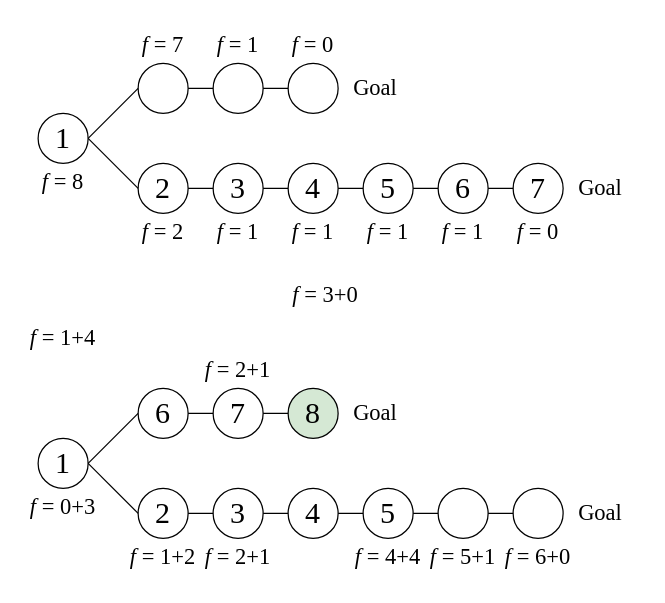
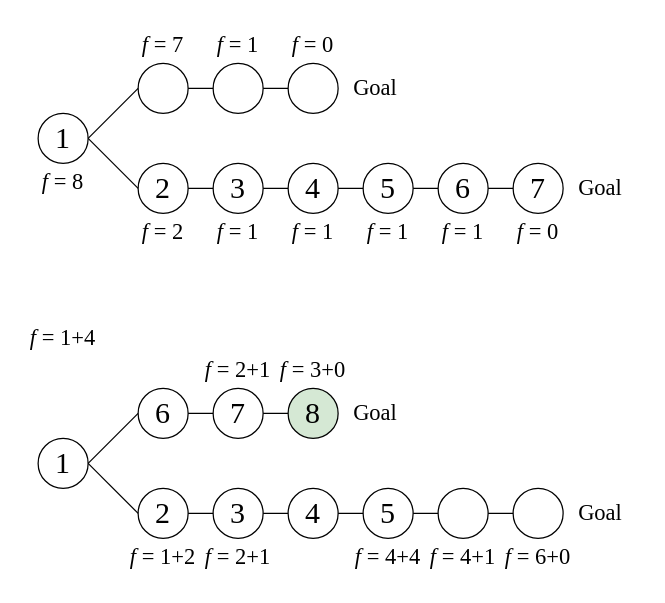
node "f = 3+0": moved (326, 294) -> (313, 369)
node "f = 0+3": removed
node "f = 5+1": label "f = 5+1" -> "f = 4+1"
